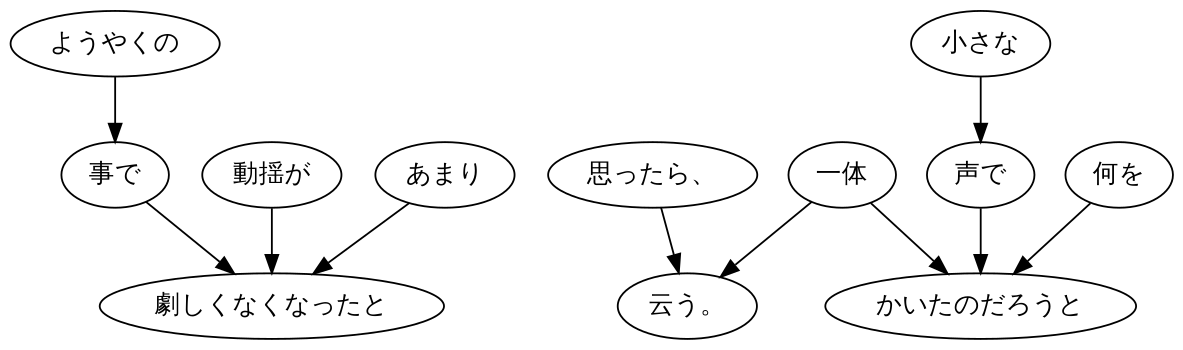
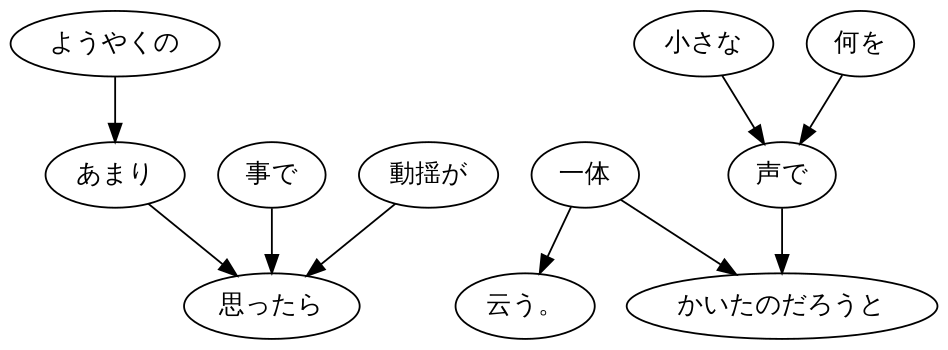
edge "ようやくの" -> "事で": now "ようやくの" -> "あまり"
node "思ったら、": removed
edge "何を" -> "かいたのだろうと": now "何を" -> "声で"
node "劇しくなくなったと": label "劇しくなくなったと" -> "思ったら"
